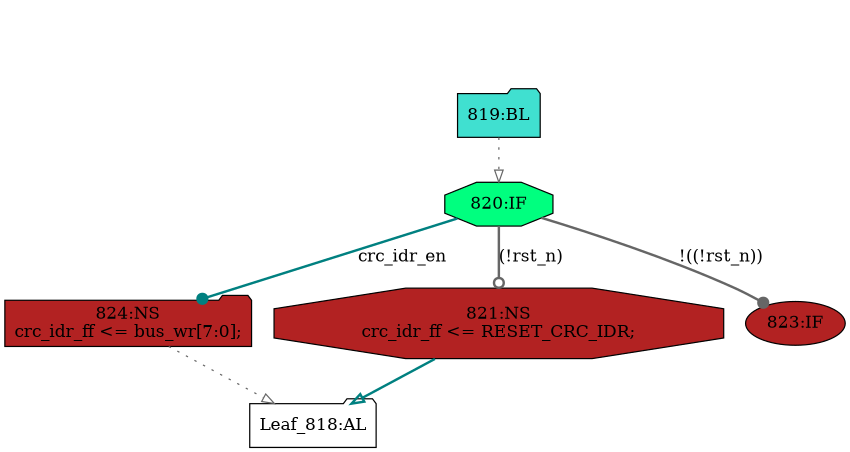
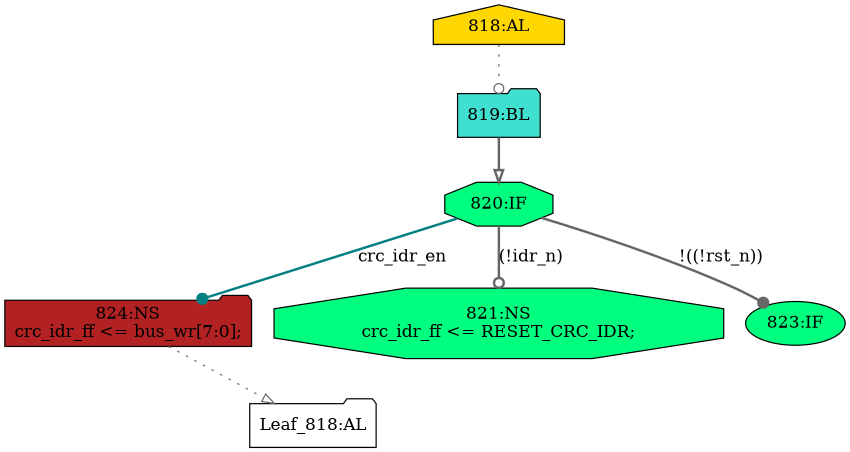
node "818:AL": added
edge "819:BL" -> "820:IF": style dotted -> bold
edge "820:IF" -> "821:NS crc_idr_ff <= RESET_CRC_IDR;": label "(!rst_n)" -> "(!idr_n)"
node "821:NS crc_idr_ff <= RESET_CRC_IDR;": fillcolor firebrick -> springgreen
node "823:IF": fillcolor firebrick -> springgreen
edge "821:NS crc_idr_ff <= RESET_CRC_IDR;" -> "Leaf_818:AL": removed
